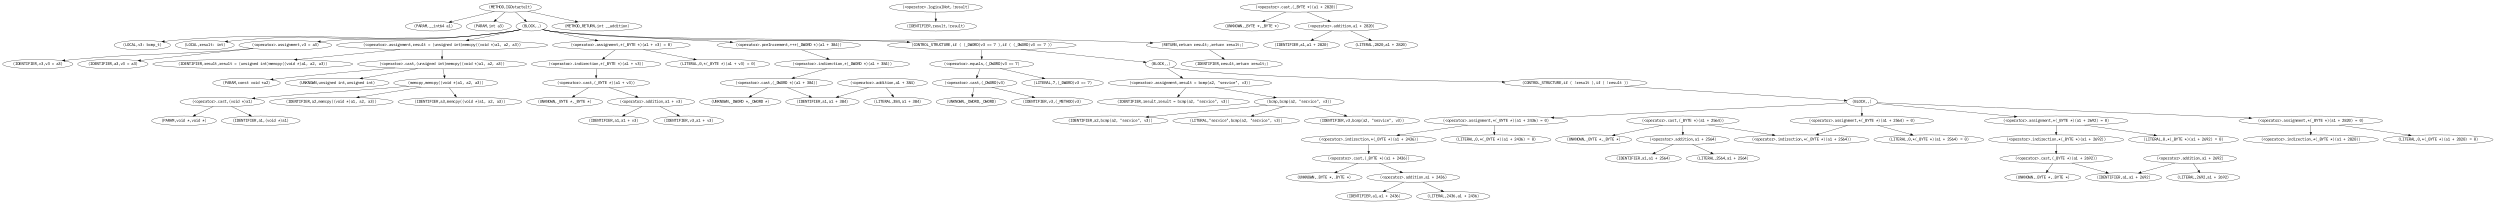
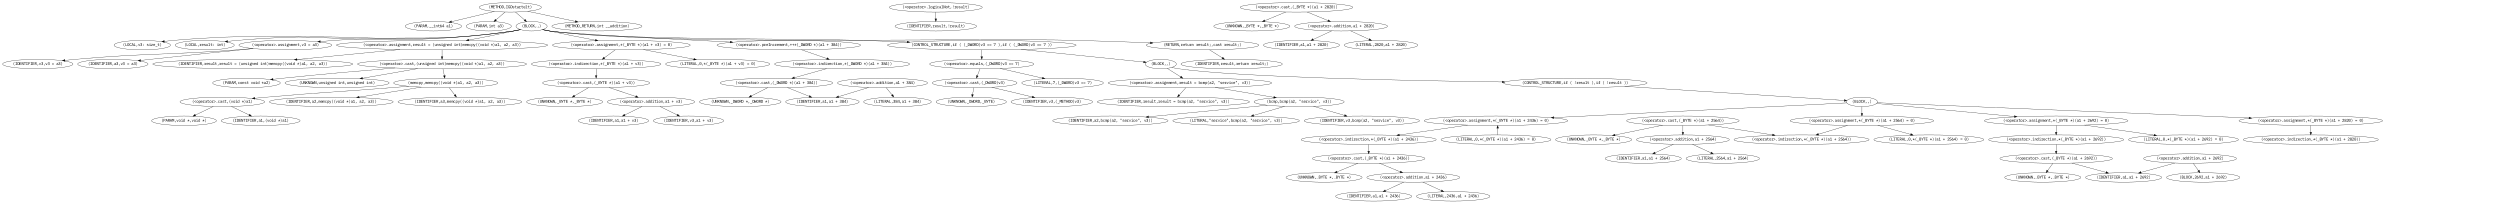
node "(LOCAL,v3: bcmp_t)": label "(LOCAL,v3: bcmp_t)" -> "(LOCAL,v3: size_t)"
node "(RETURN,return result;,return result;)": label "(RETURN,return result;,return result;)" -> "(RETURN,return result;,cast result;)"
node "(UNKNOWN,_DWORD,_DWORD)": label "(UNKNOWN,_DWORD,_DWORD)" -> "(UNKNOWN,_DWORD,_BYTE)"
edge "(<operator>.assignment,*(_BYTE *)(a1 + 2436) = 0)" -> "(LITERAL,0,*(_BYTE *)(a1 + 2436) = 0)": reversed
node "(LITERAL,0,*(_BYTE *)(a1 + 2820) = 0)": removed
node "(LITERAL,2692,a1 + 2692)": label "(LITERAL,2692,a1 + 2692)" -> "(BLOCK,2692,a1 + 2692)"
